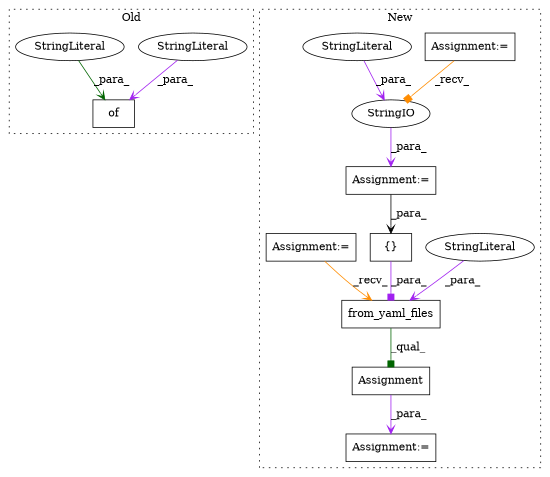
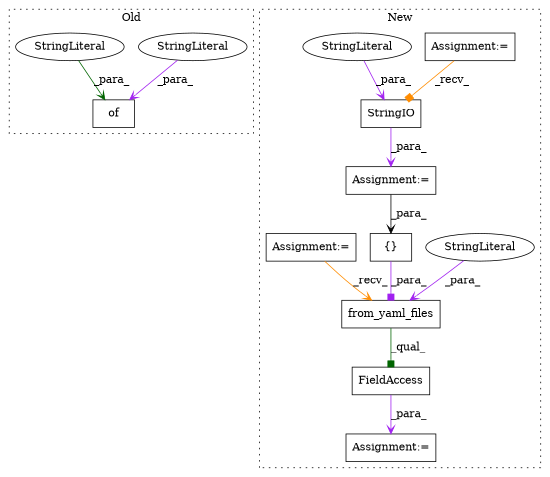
node "StringIO": shape ellipse -> box
node "Assignment": label "Assignment" -> "FieldAccess"
